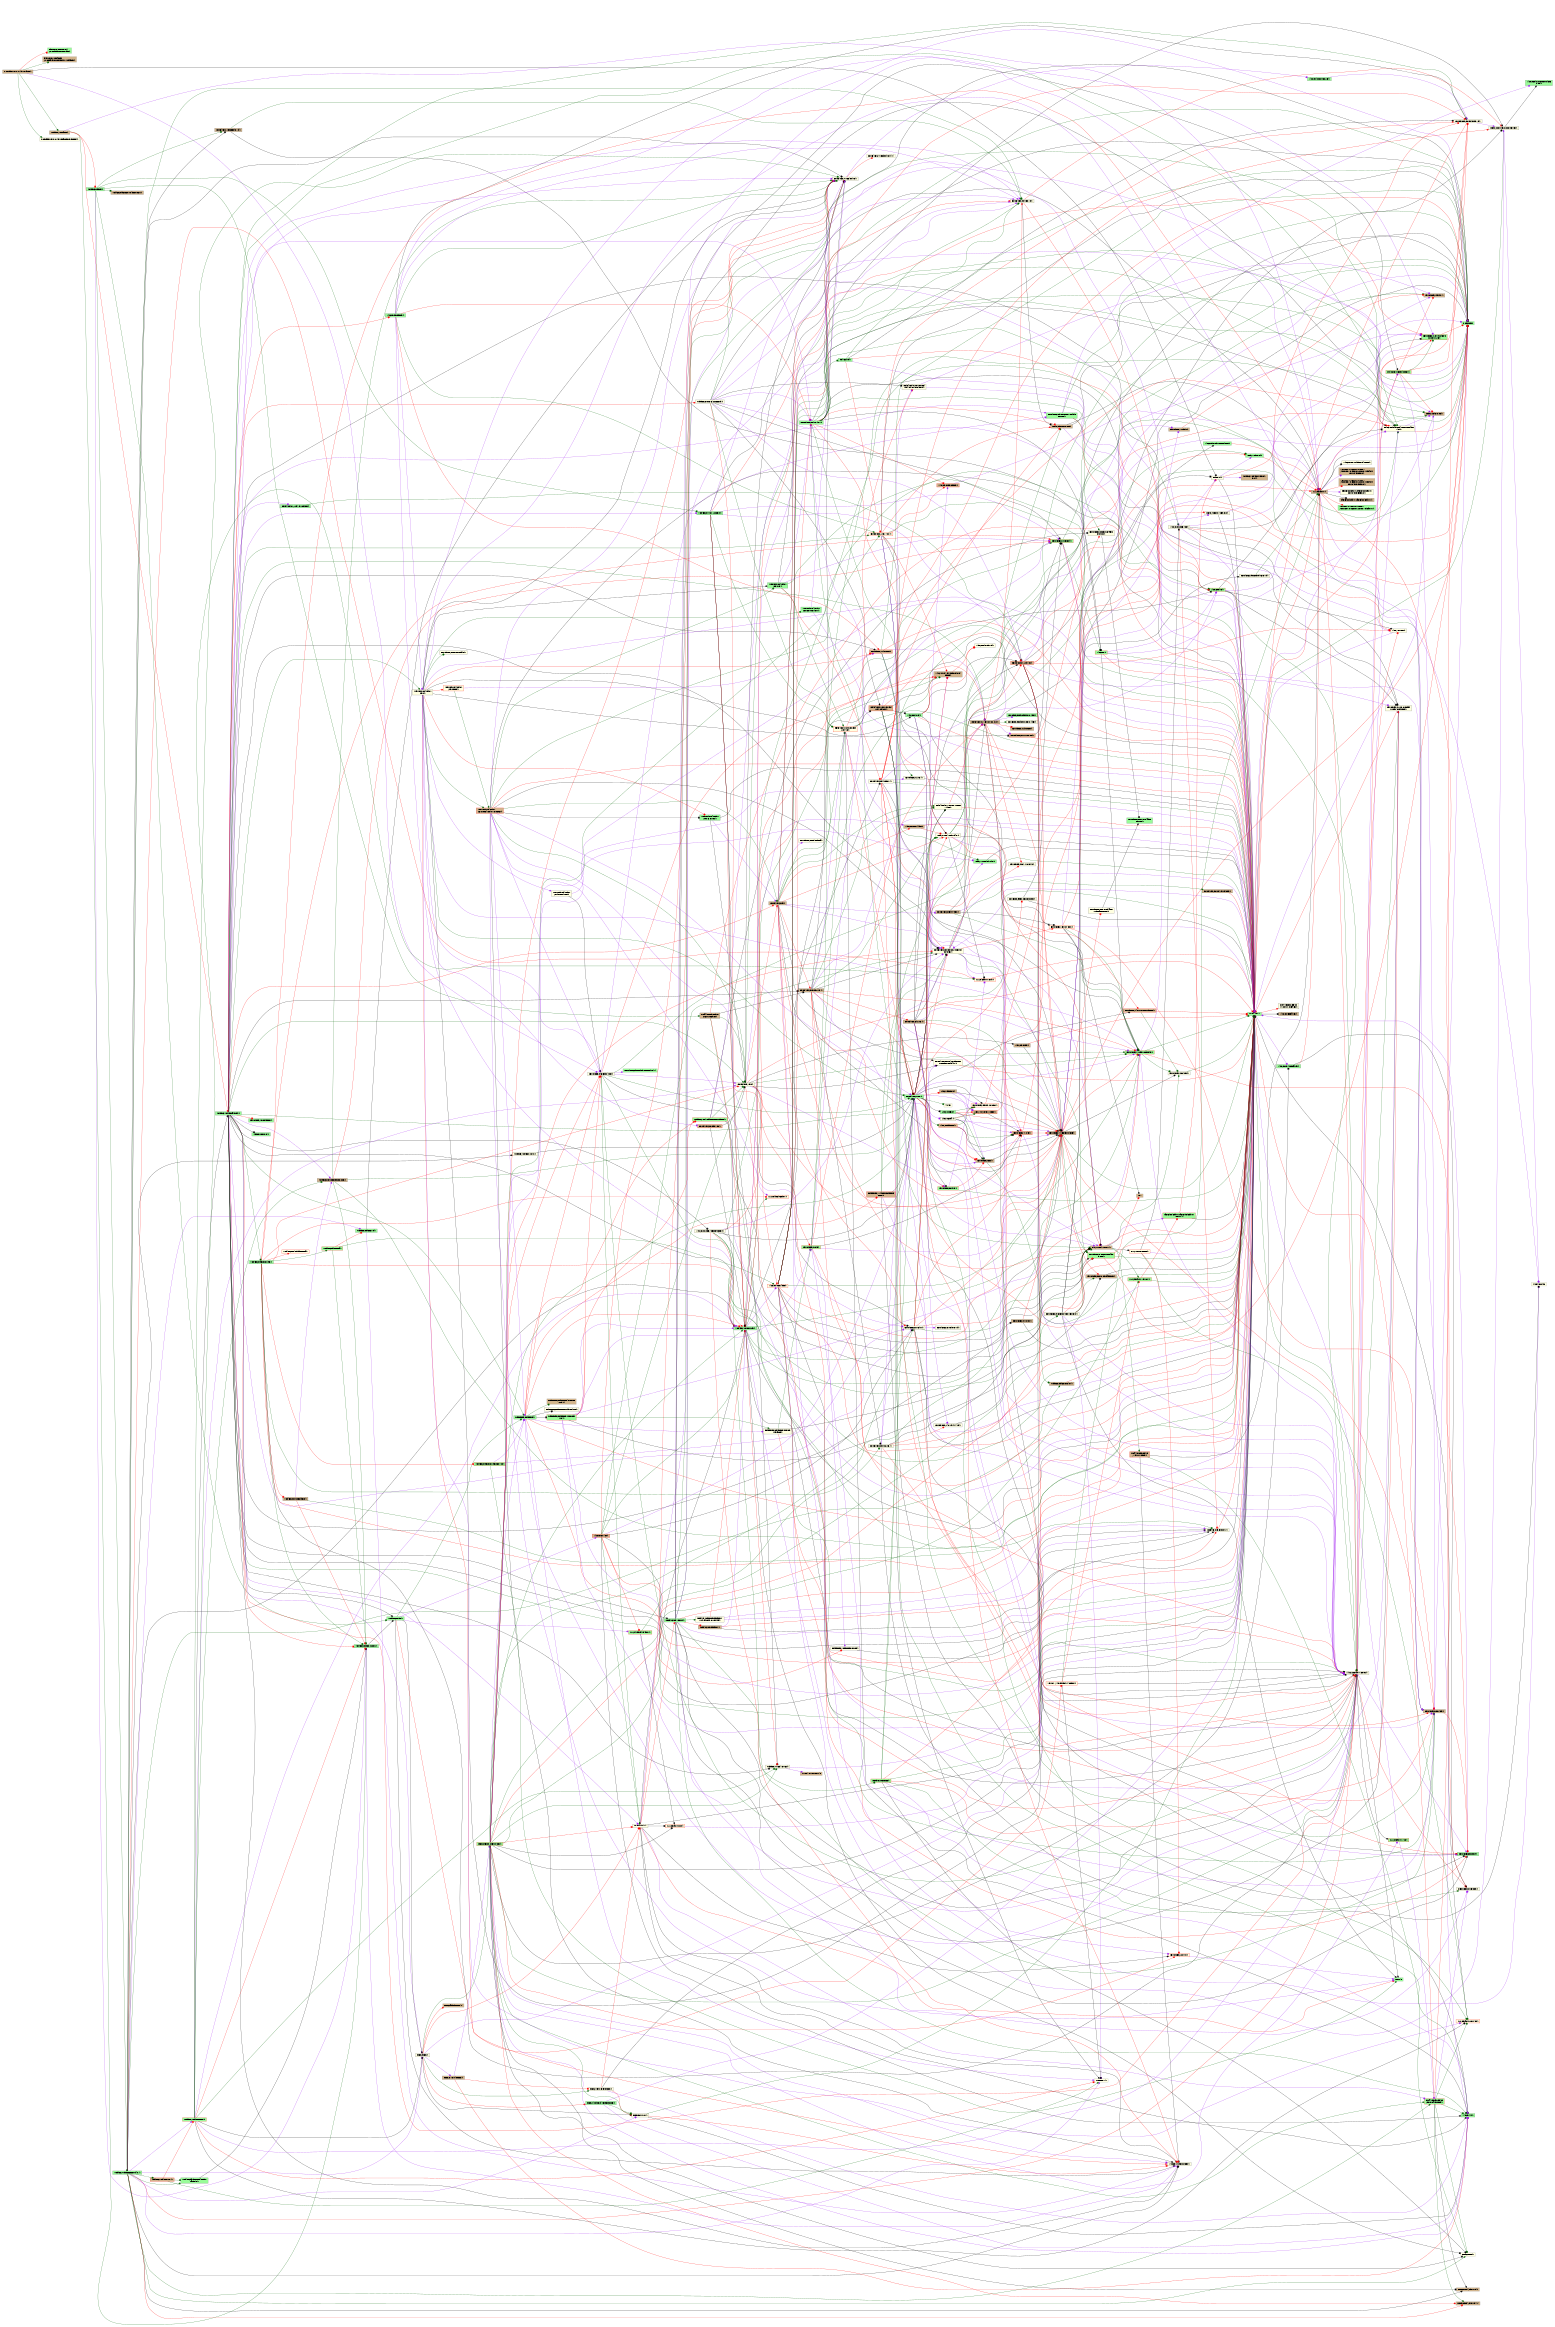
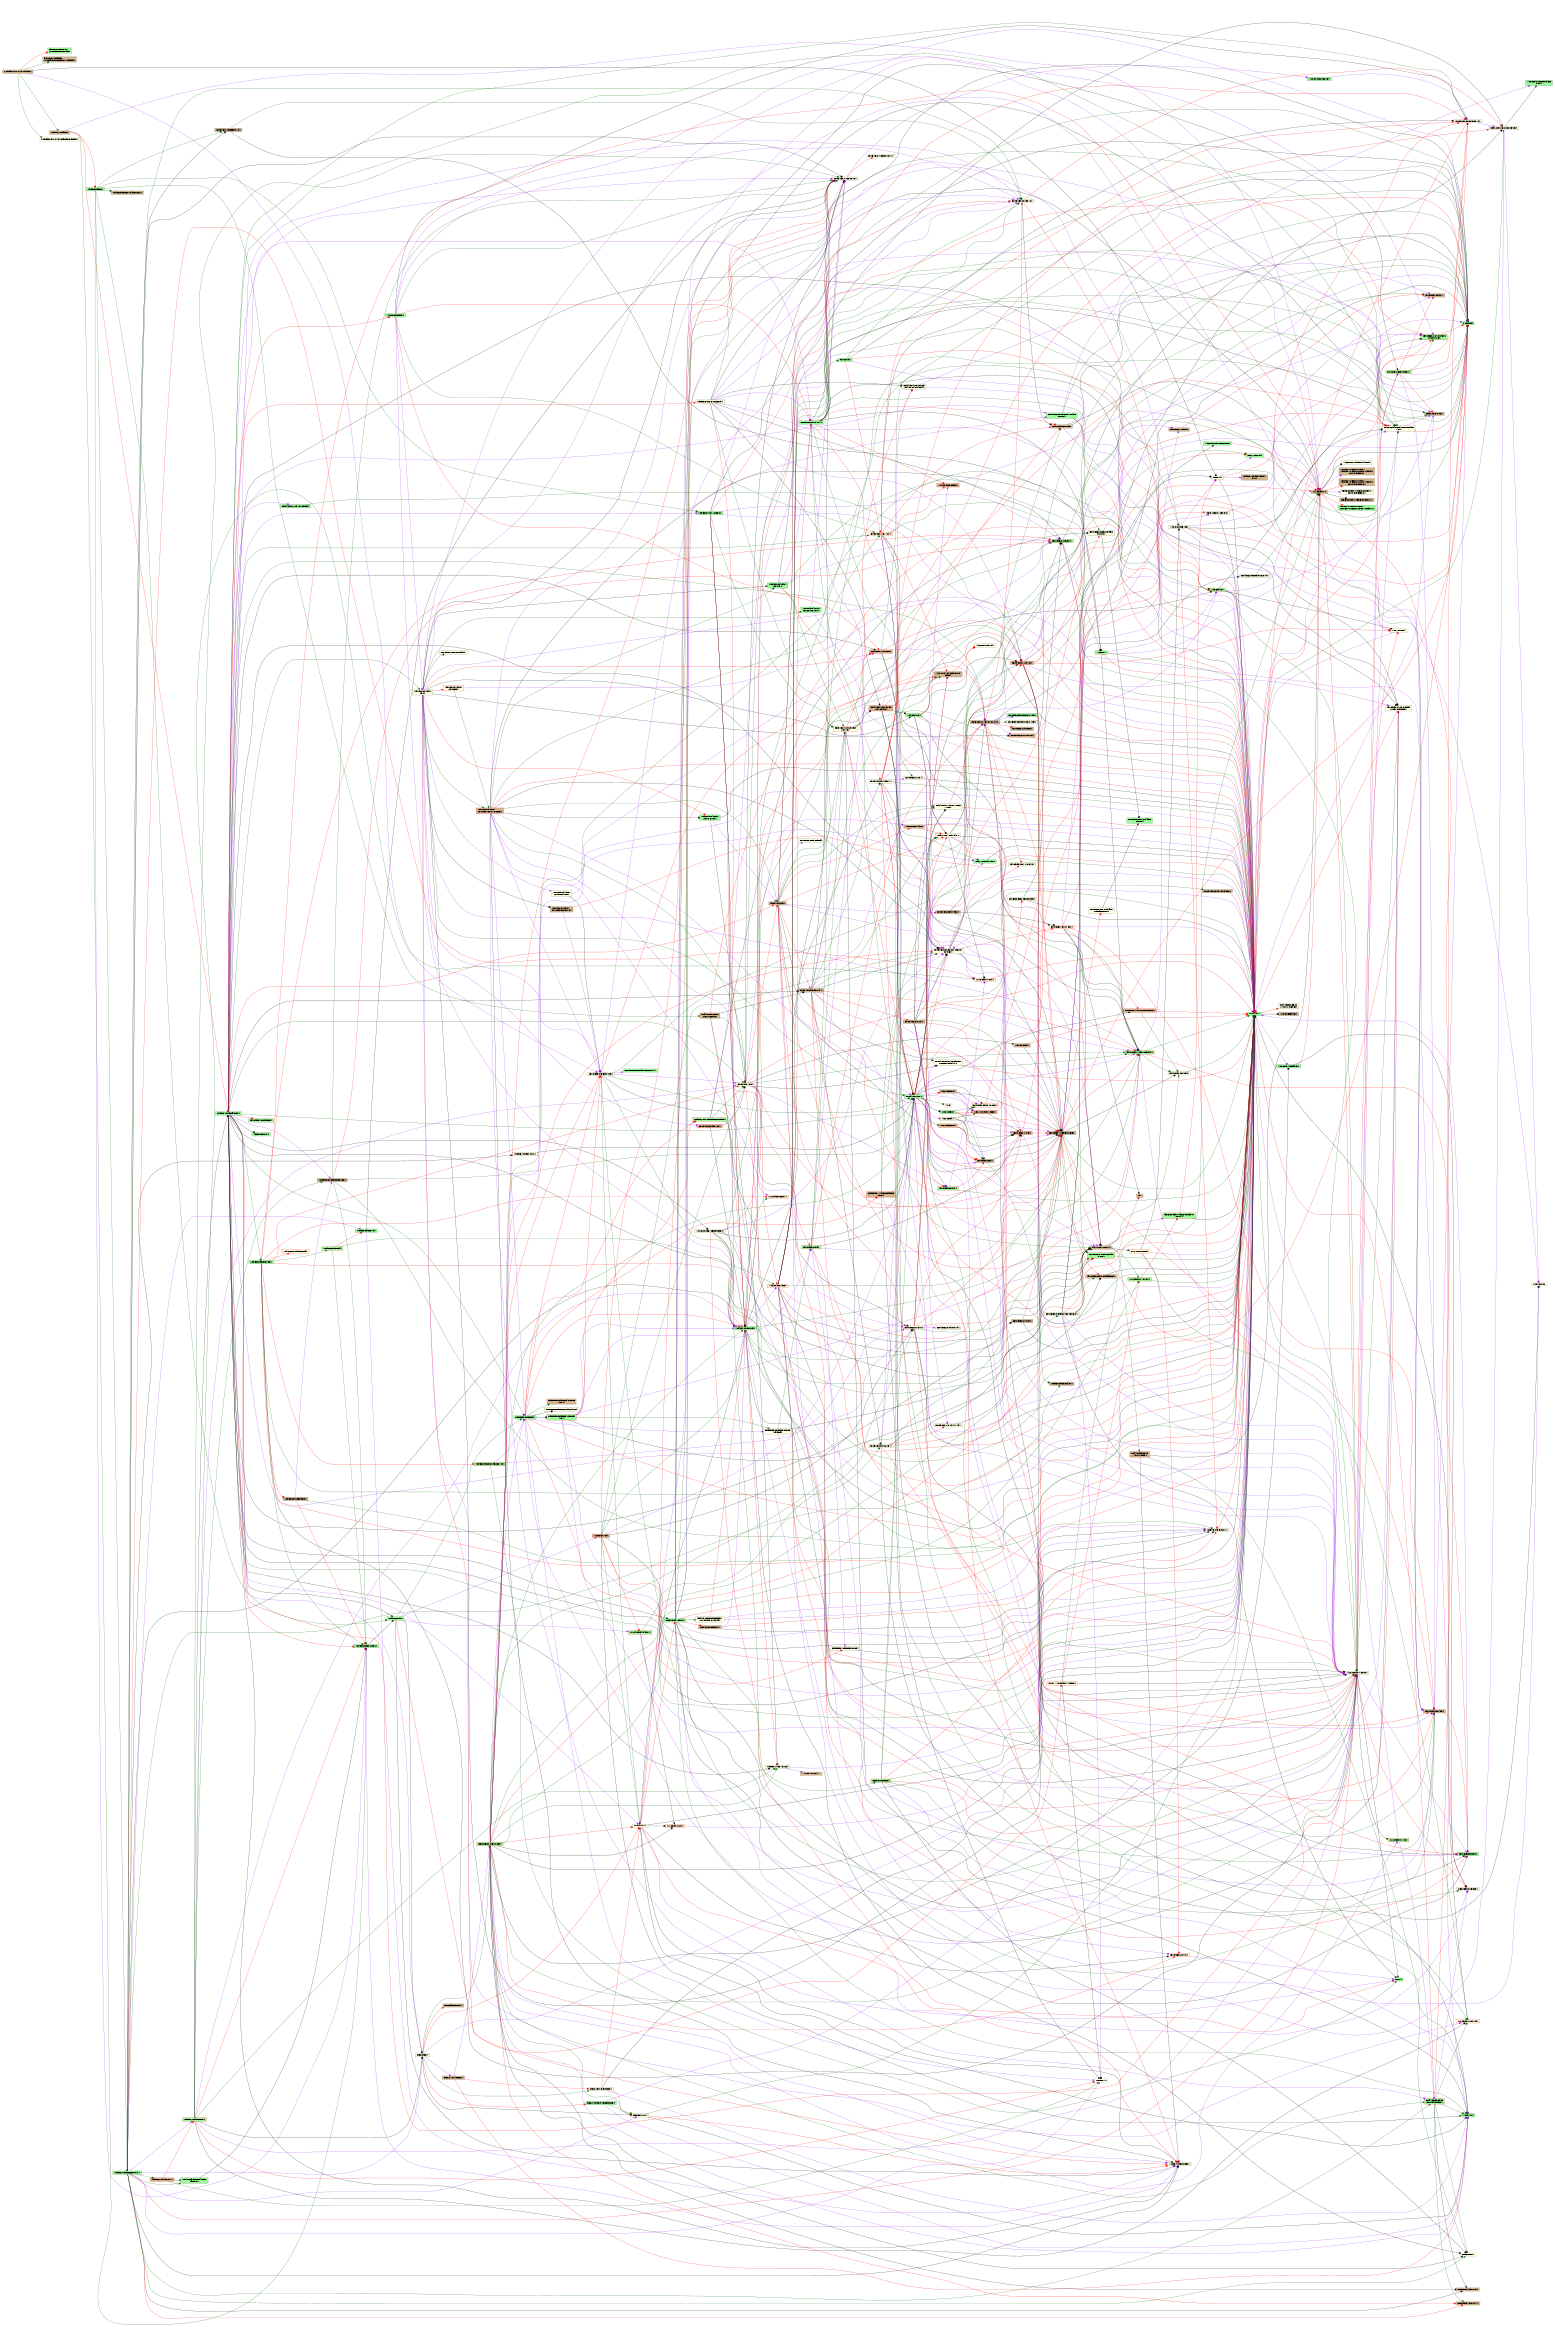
node "Internationalization /StringTableCoreFwd.h": added
edge "HAL/Platform.h" -> "Misc/AssertionMacros.h": reversed
node "UnrealNames.atomic": label "UnrealNames.atomic" -> "UnrealNames.inl"
